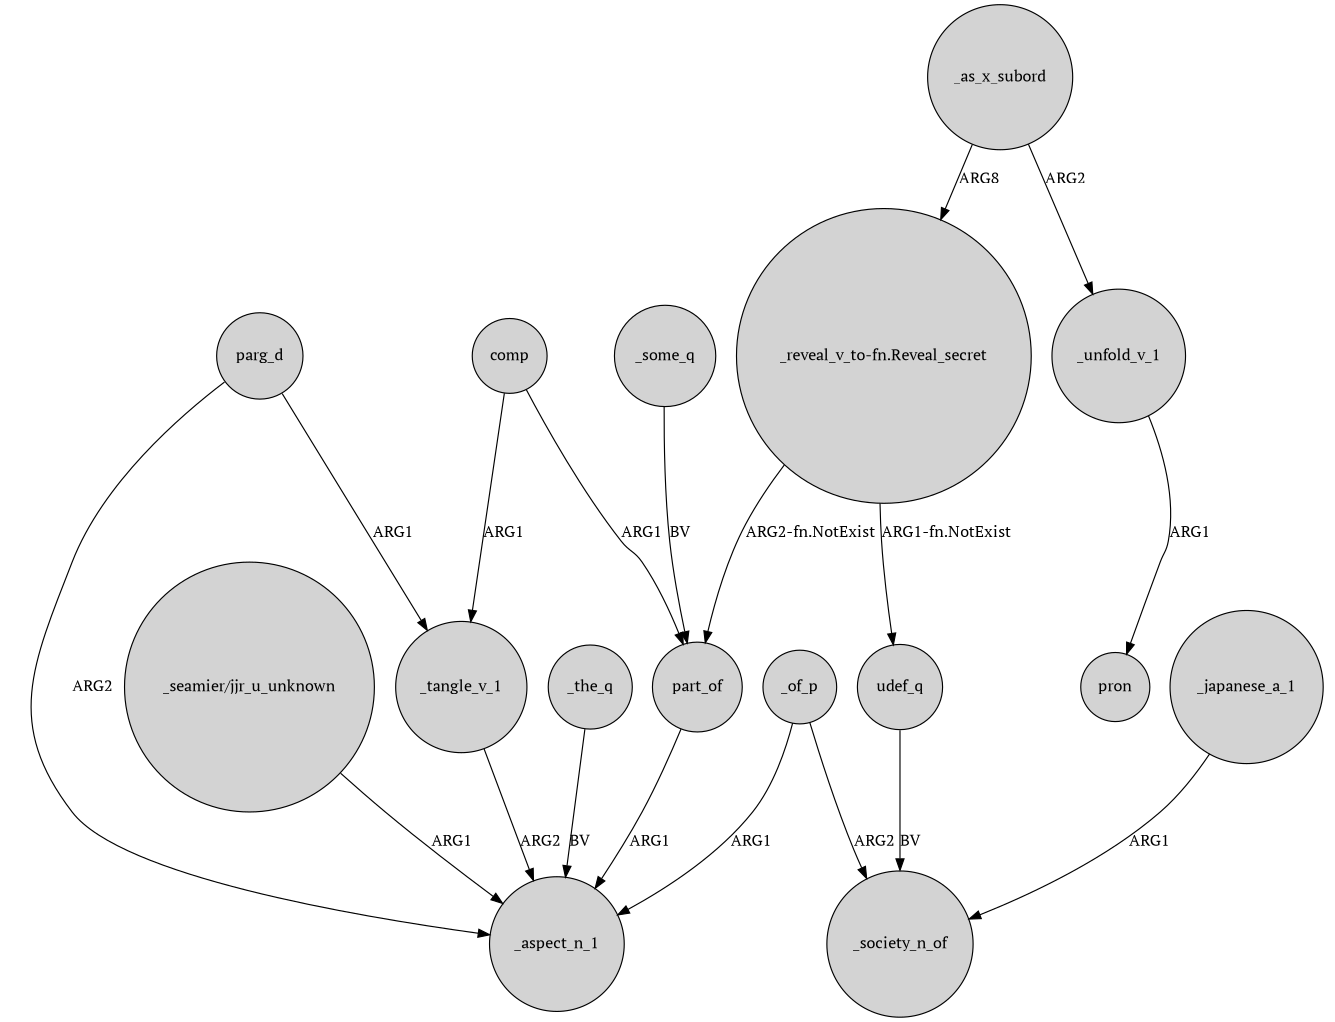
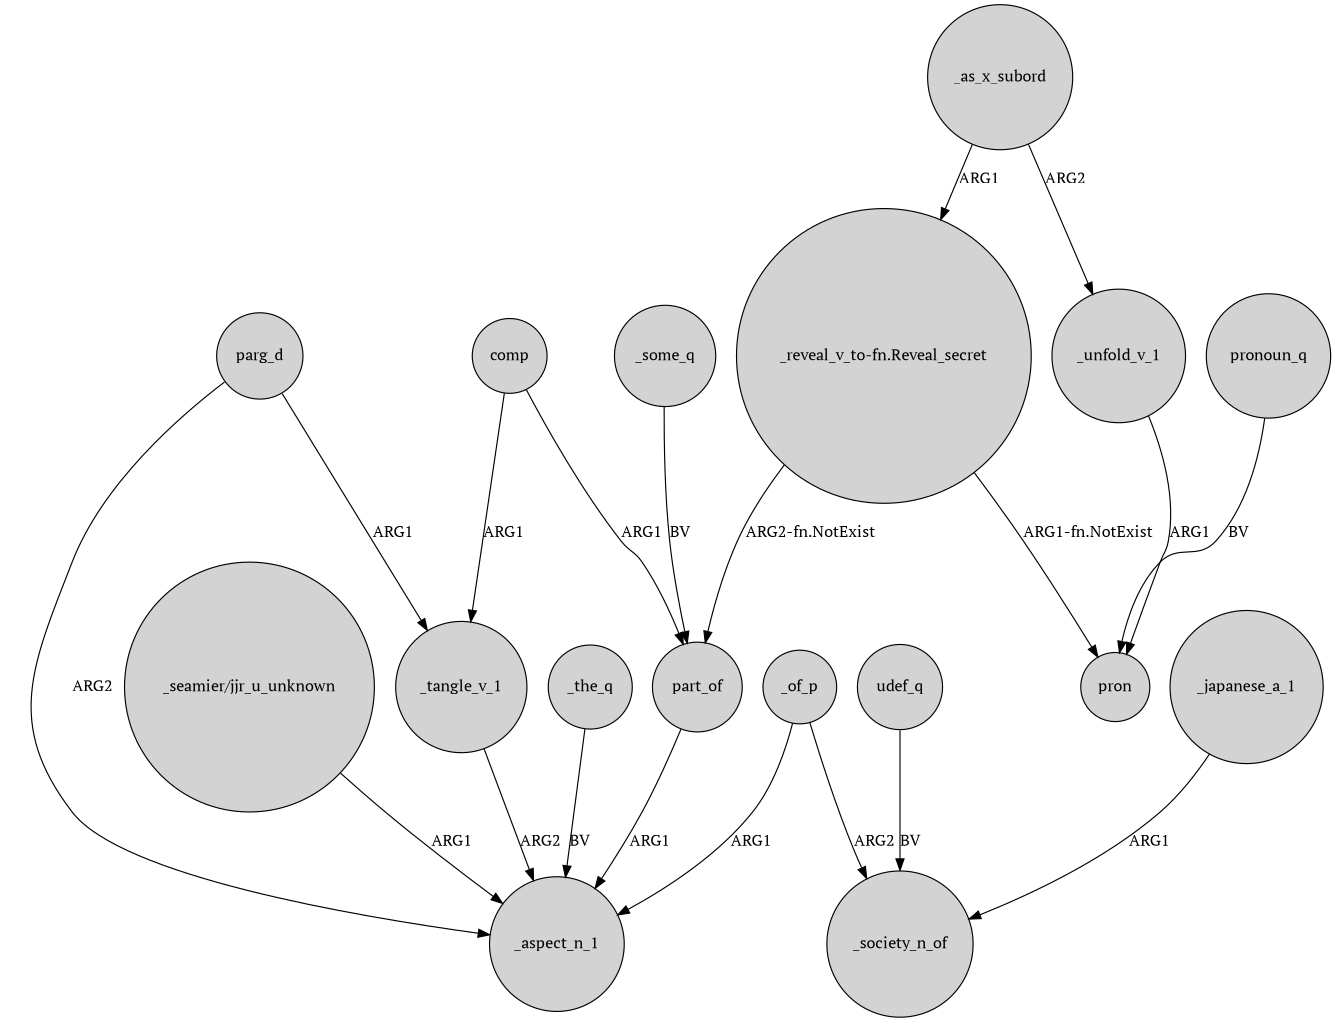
edge "_as_x_subord" -> "_reveal_v_to-fn.Reveal_secret": label "ARG8" -> "ARG1"
node "pronoun_q": added
edge "_reveal_v_to-fn.Reveal_secret" -> "udef_q": now "_reveal_v_to-fn.Reveal_secret" -> "pron"
